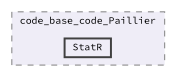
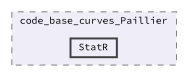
cluster "code_base_code_Paillier": label "code_base_code_Paillier" -> "code_base_curves_Paillier"
